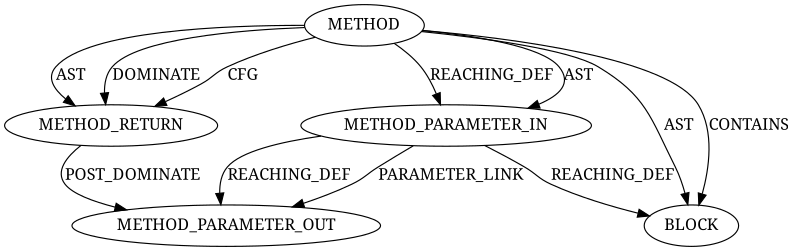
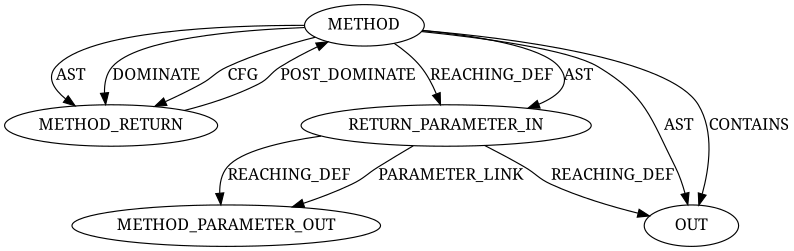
node "METHOD_PARAMETER_IN": label "METHOD_PARAMETER_IN" -> "RETURN_PARAMETER_IN"
edge "METHOD_RETURN" -> "METHOD_PARAMETER_OUT": now "METHOD_RETURN" -> "METHOD"
node "BLOCK": label "BLOCK" -> "OUT"
